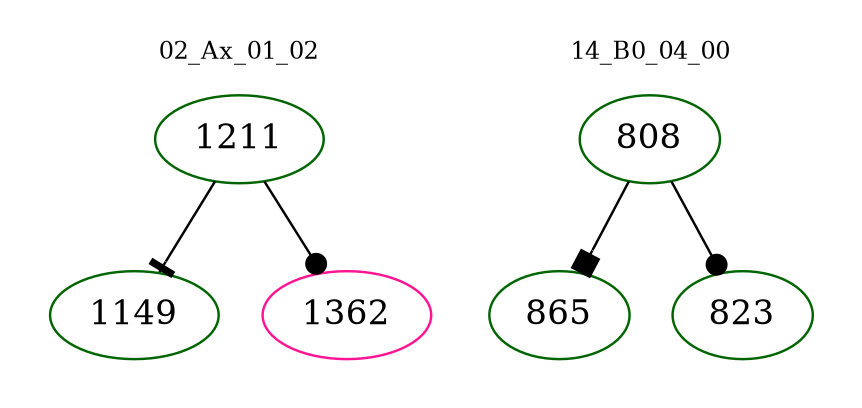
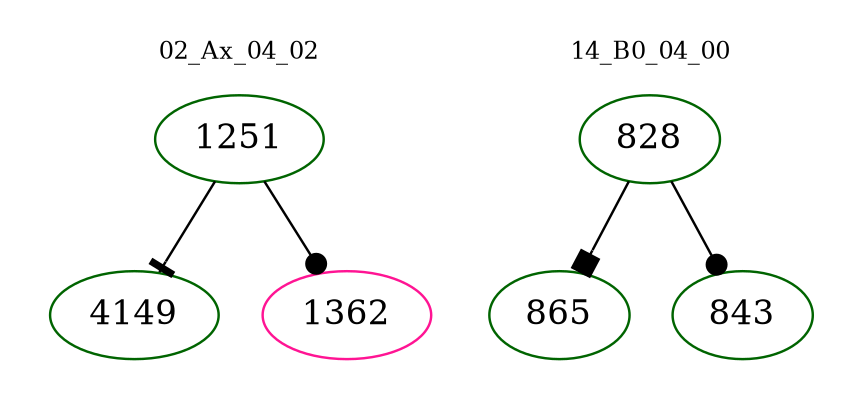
cluster "02_Ax_01_02": label "02_Ax_01_02" -> "02_Ax_04_02"
node "1211": label "1211" -> "1251"
node "808": label "808" -> "828"
node "1149": label "1149" -> "4149"
node "823": label "823" -> "843"
